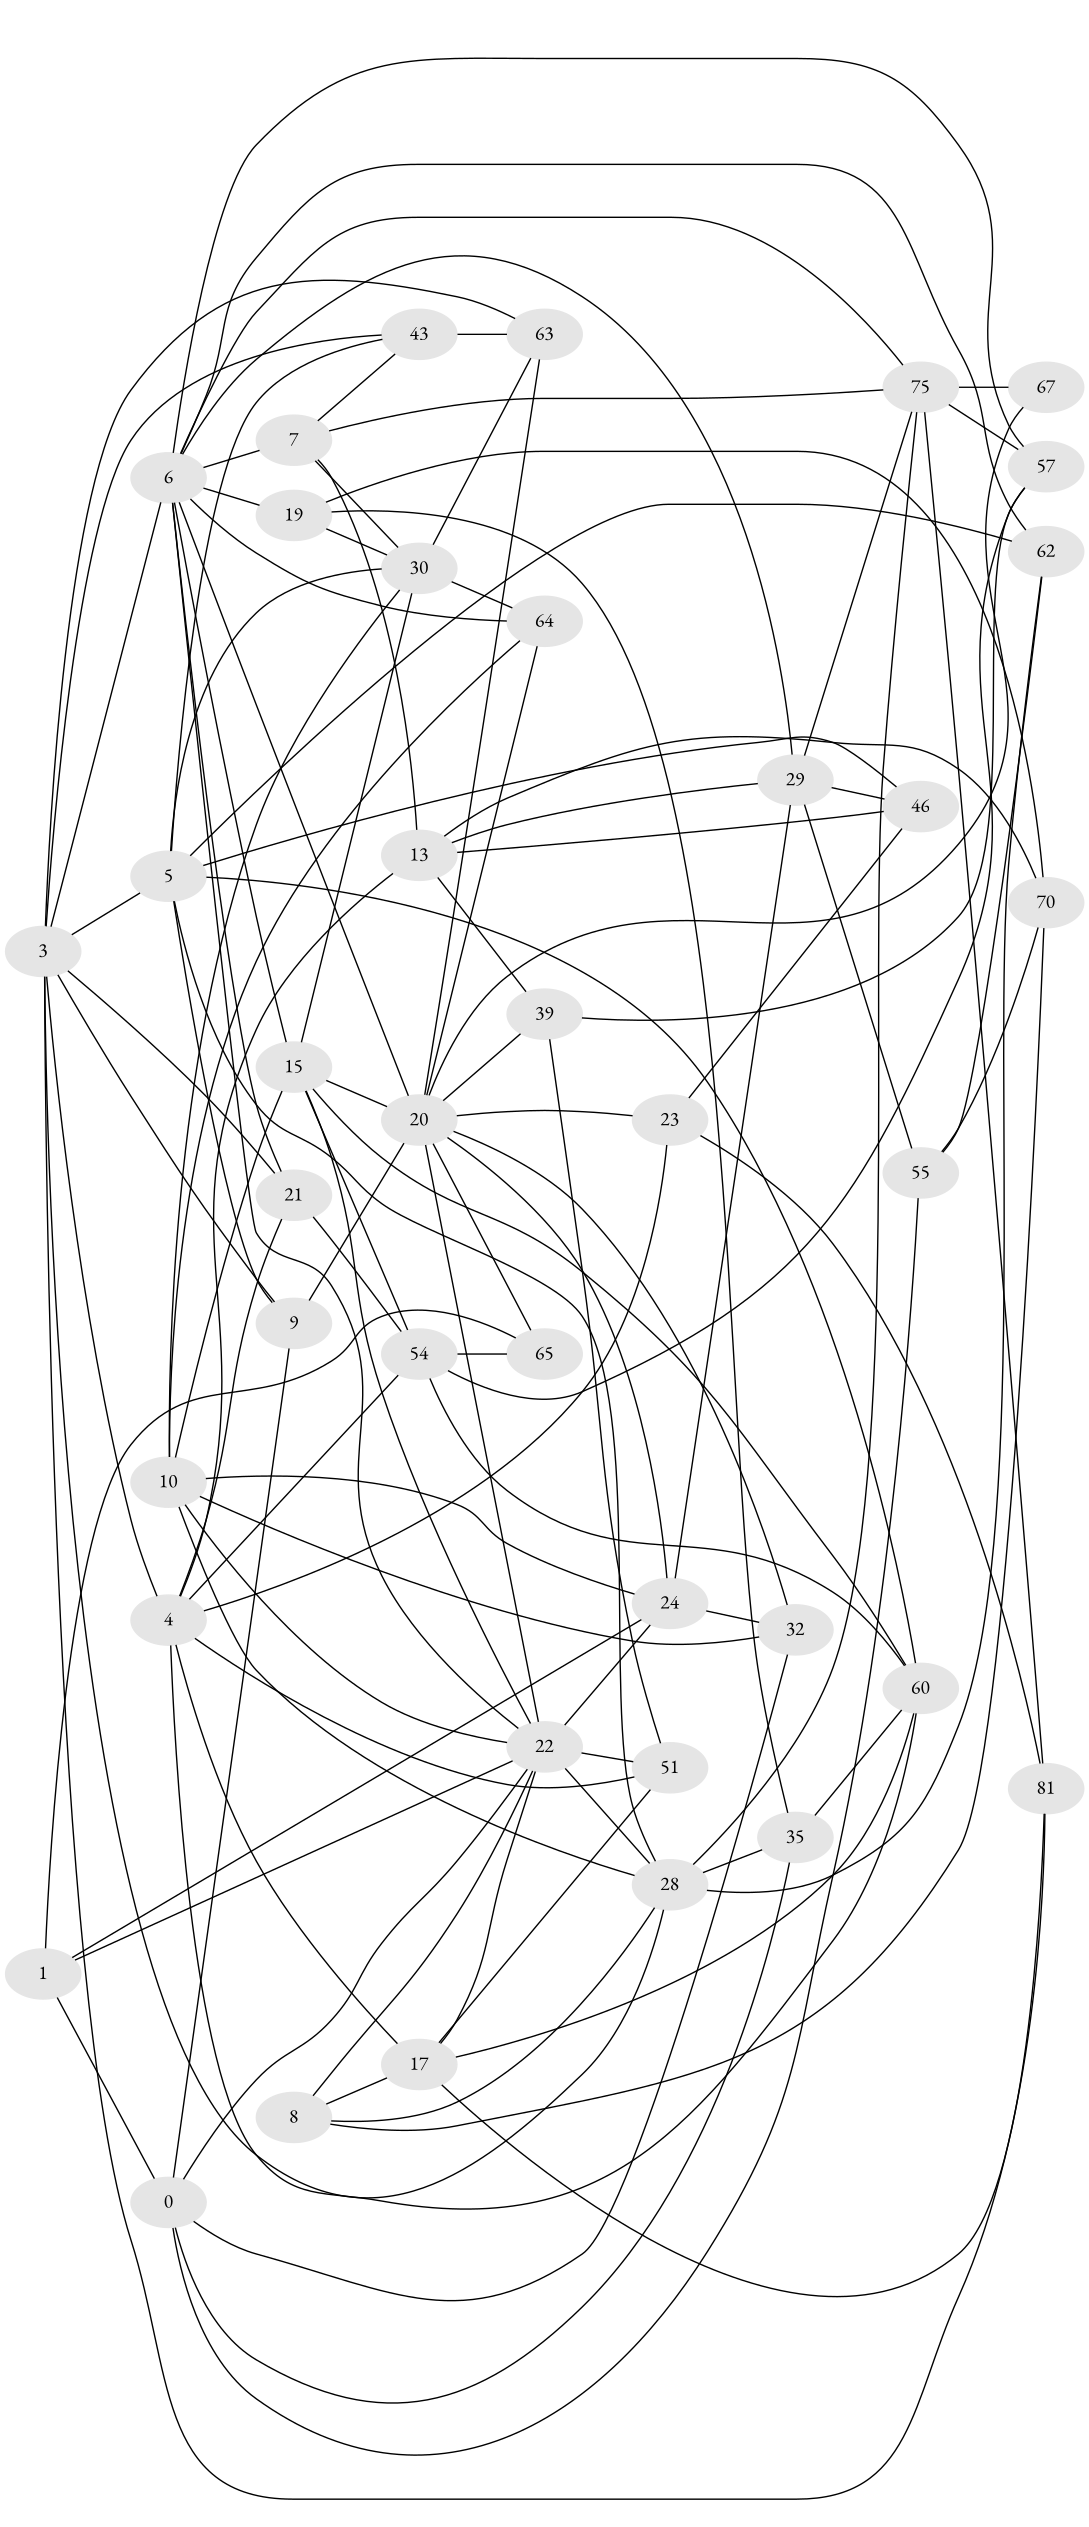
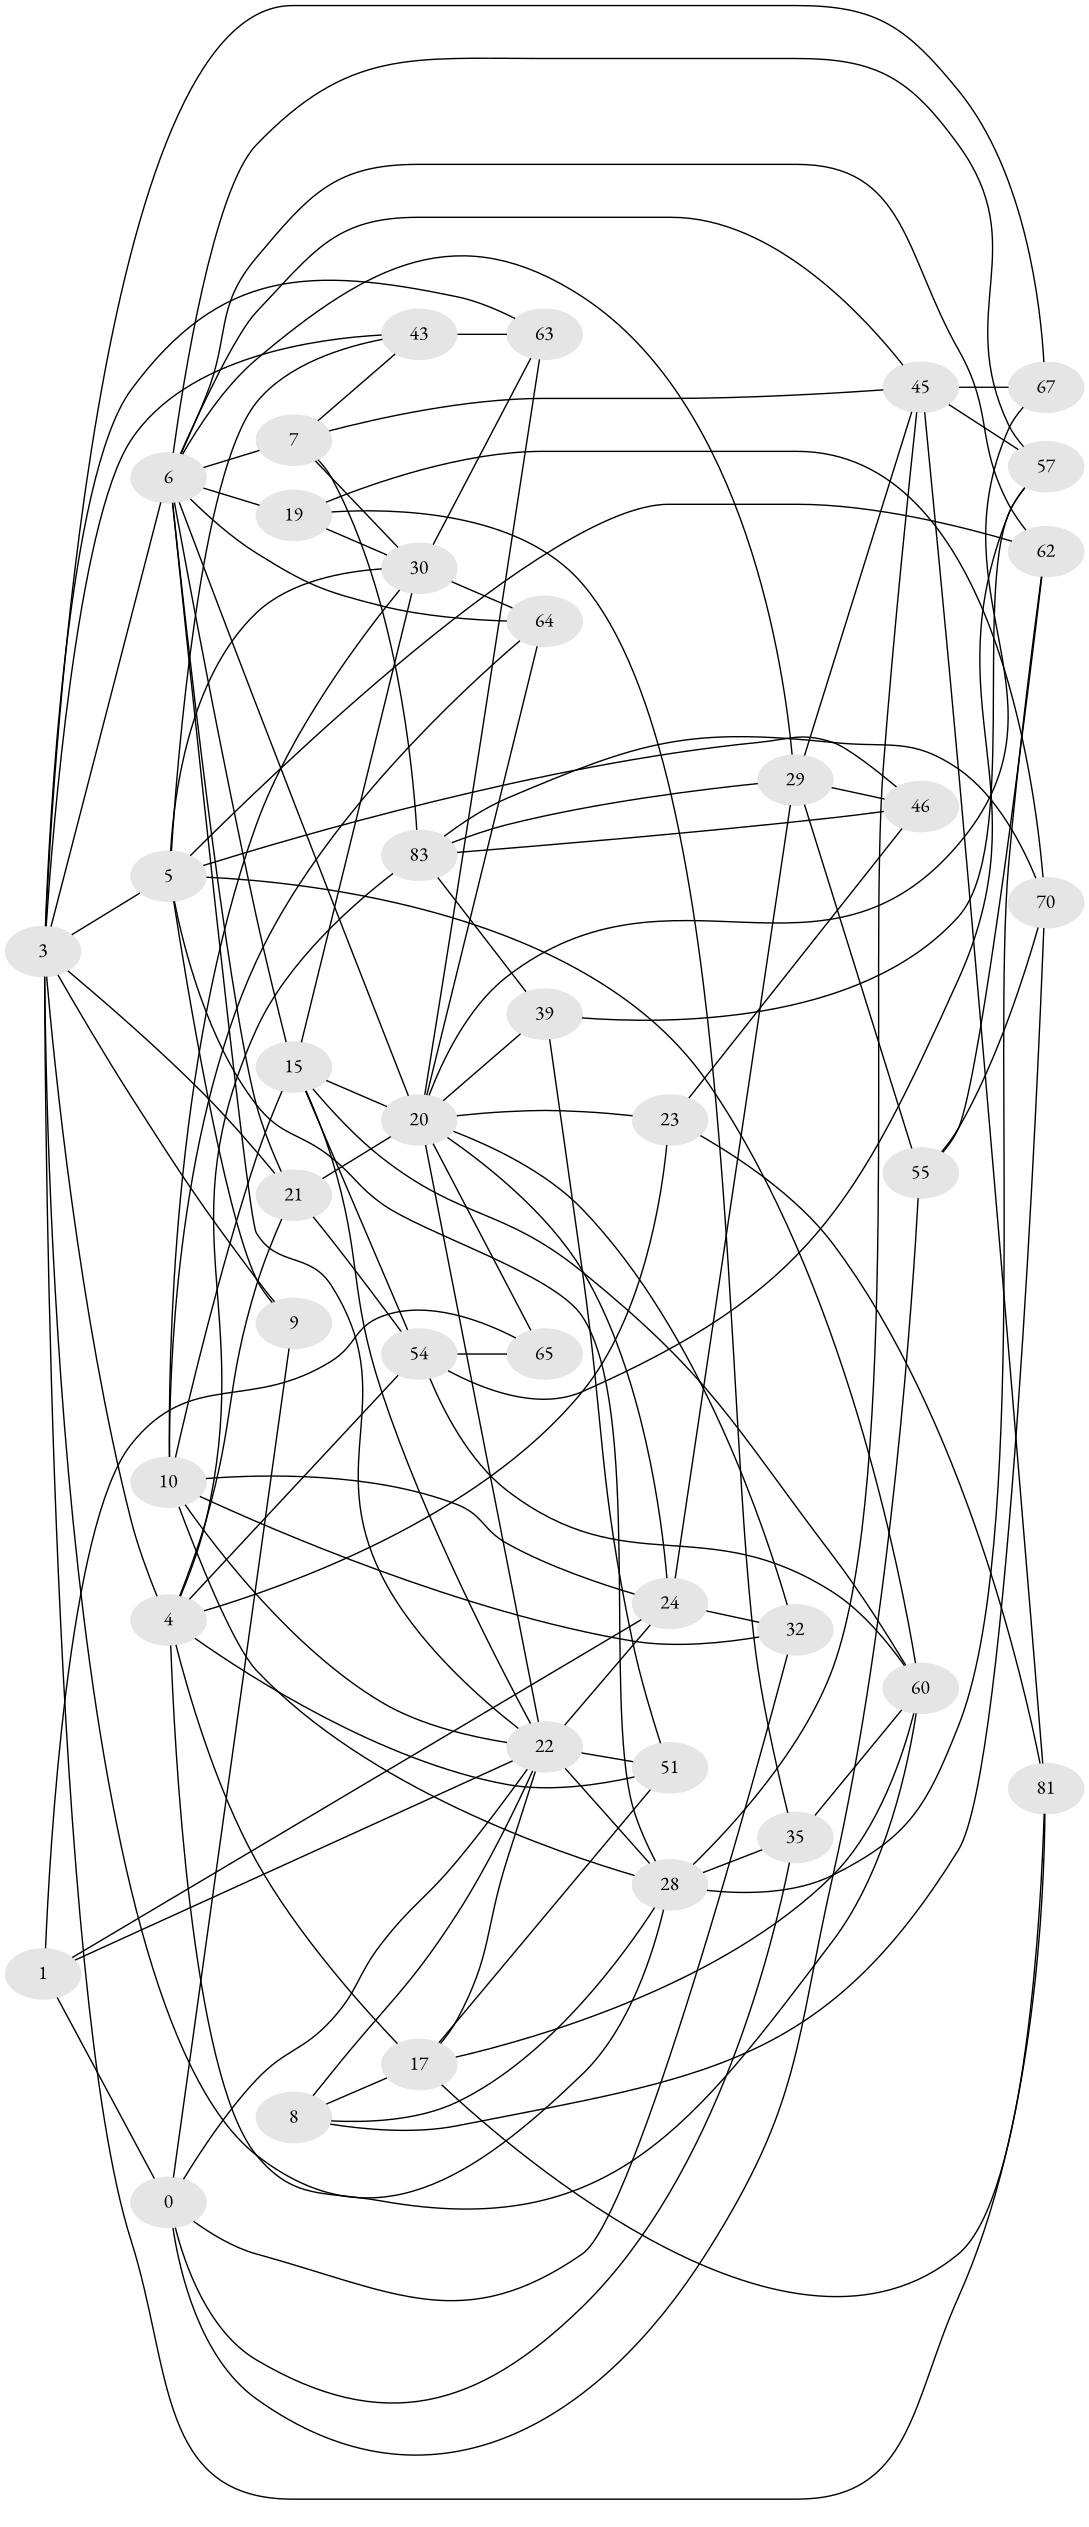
edge "67" -- "3": added
node "75": label "75" -> "45"
node "13": label "13" -> "83"
edge "20" -- "9": now "20" -- "21"
